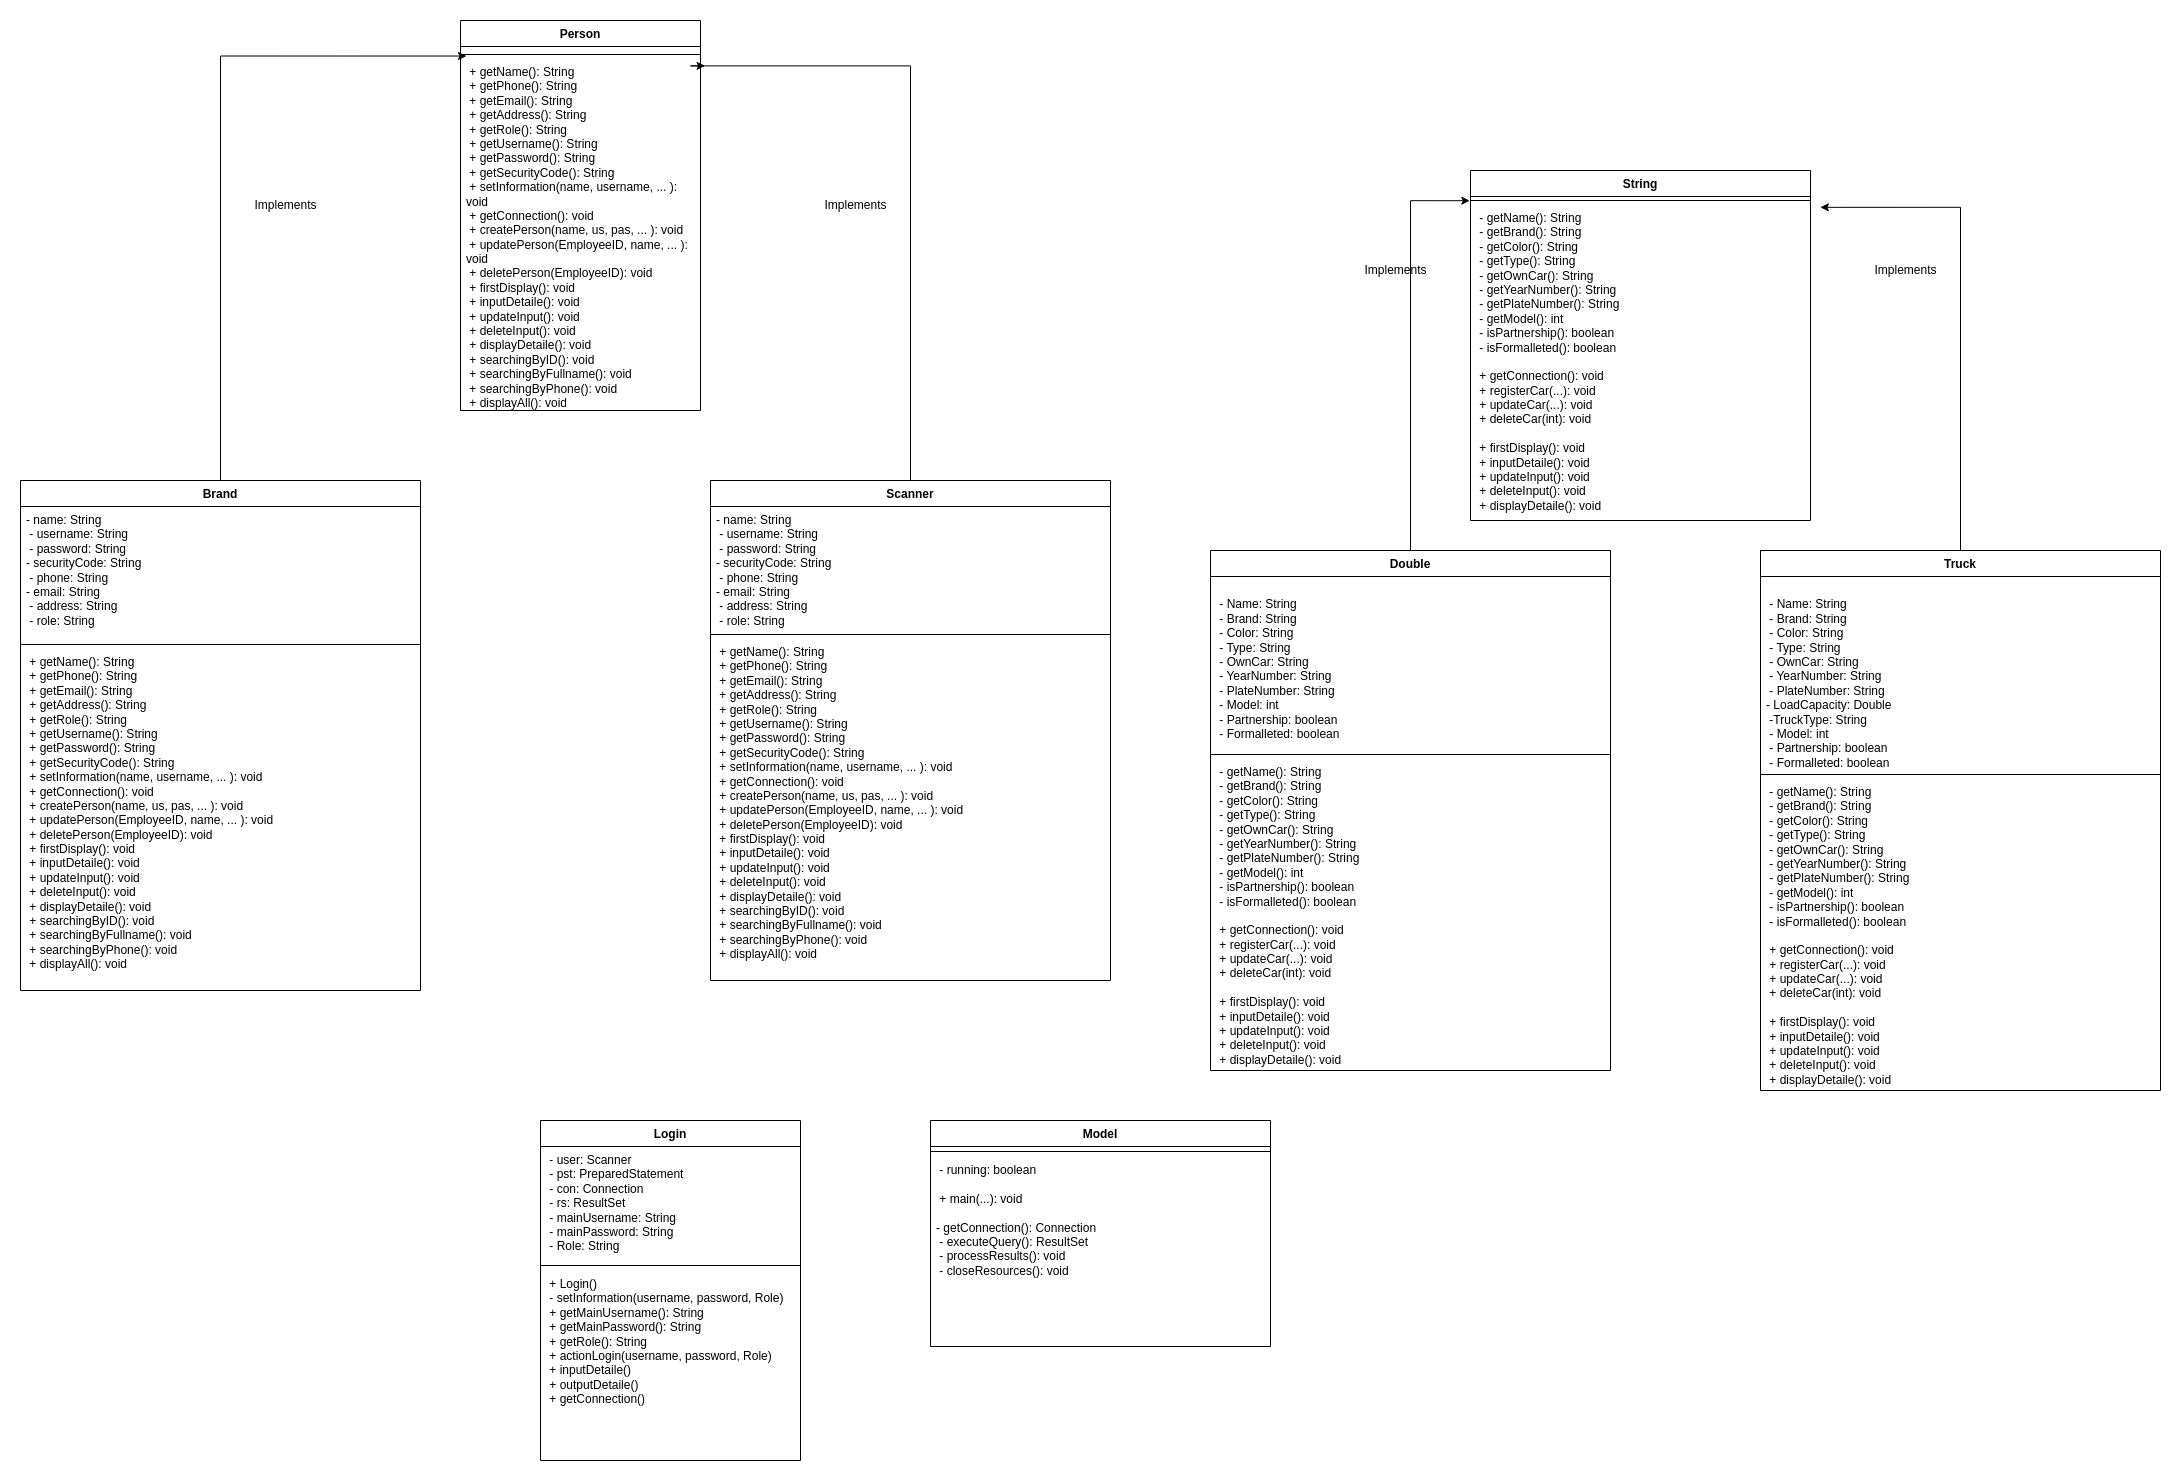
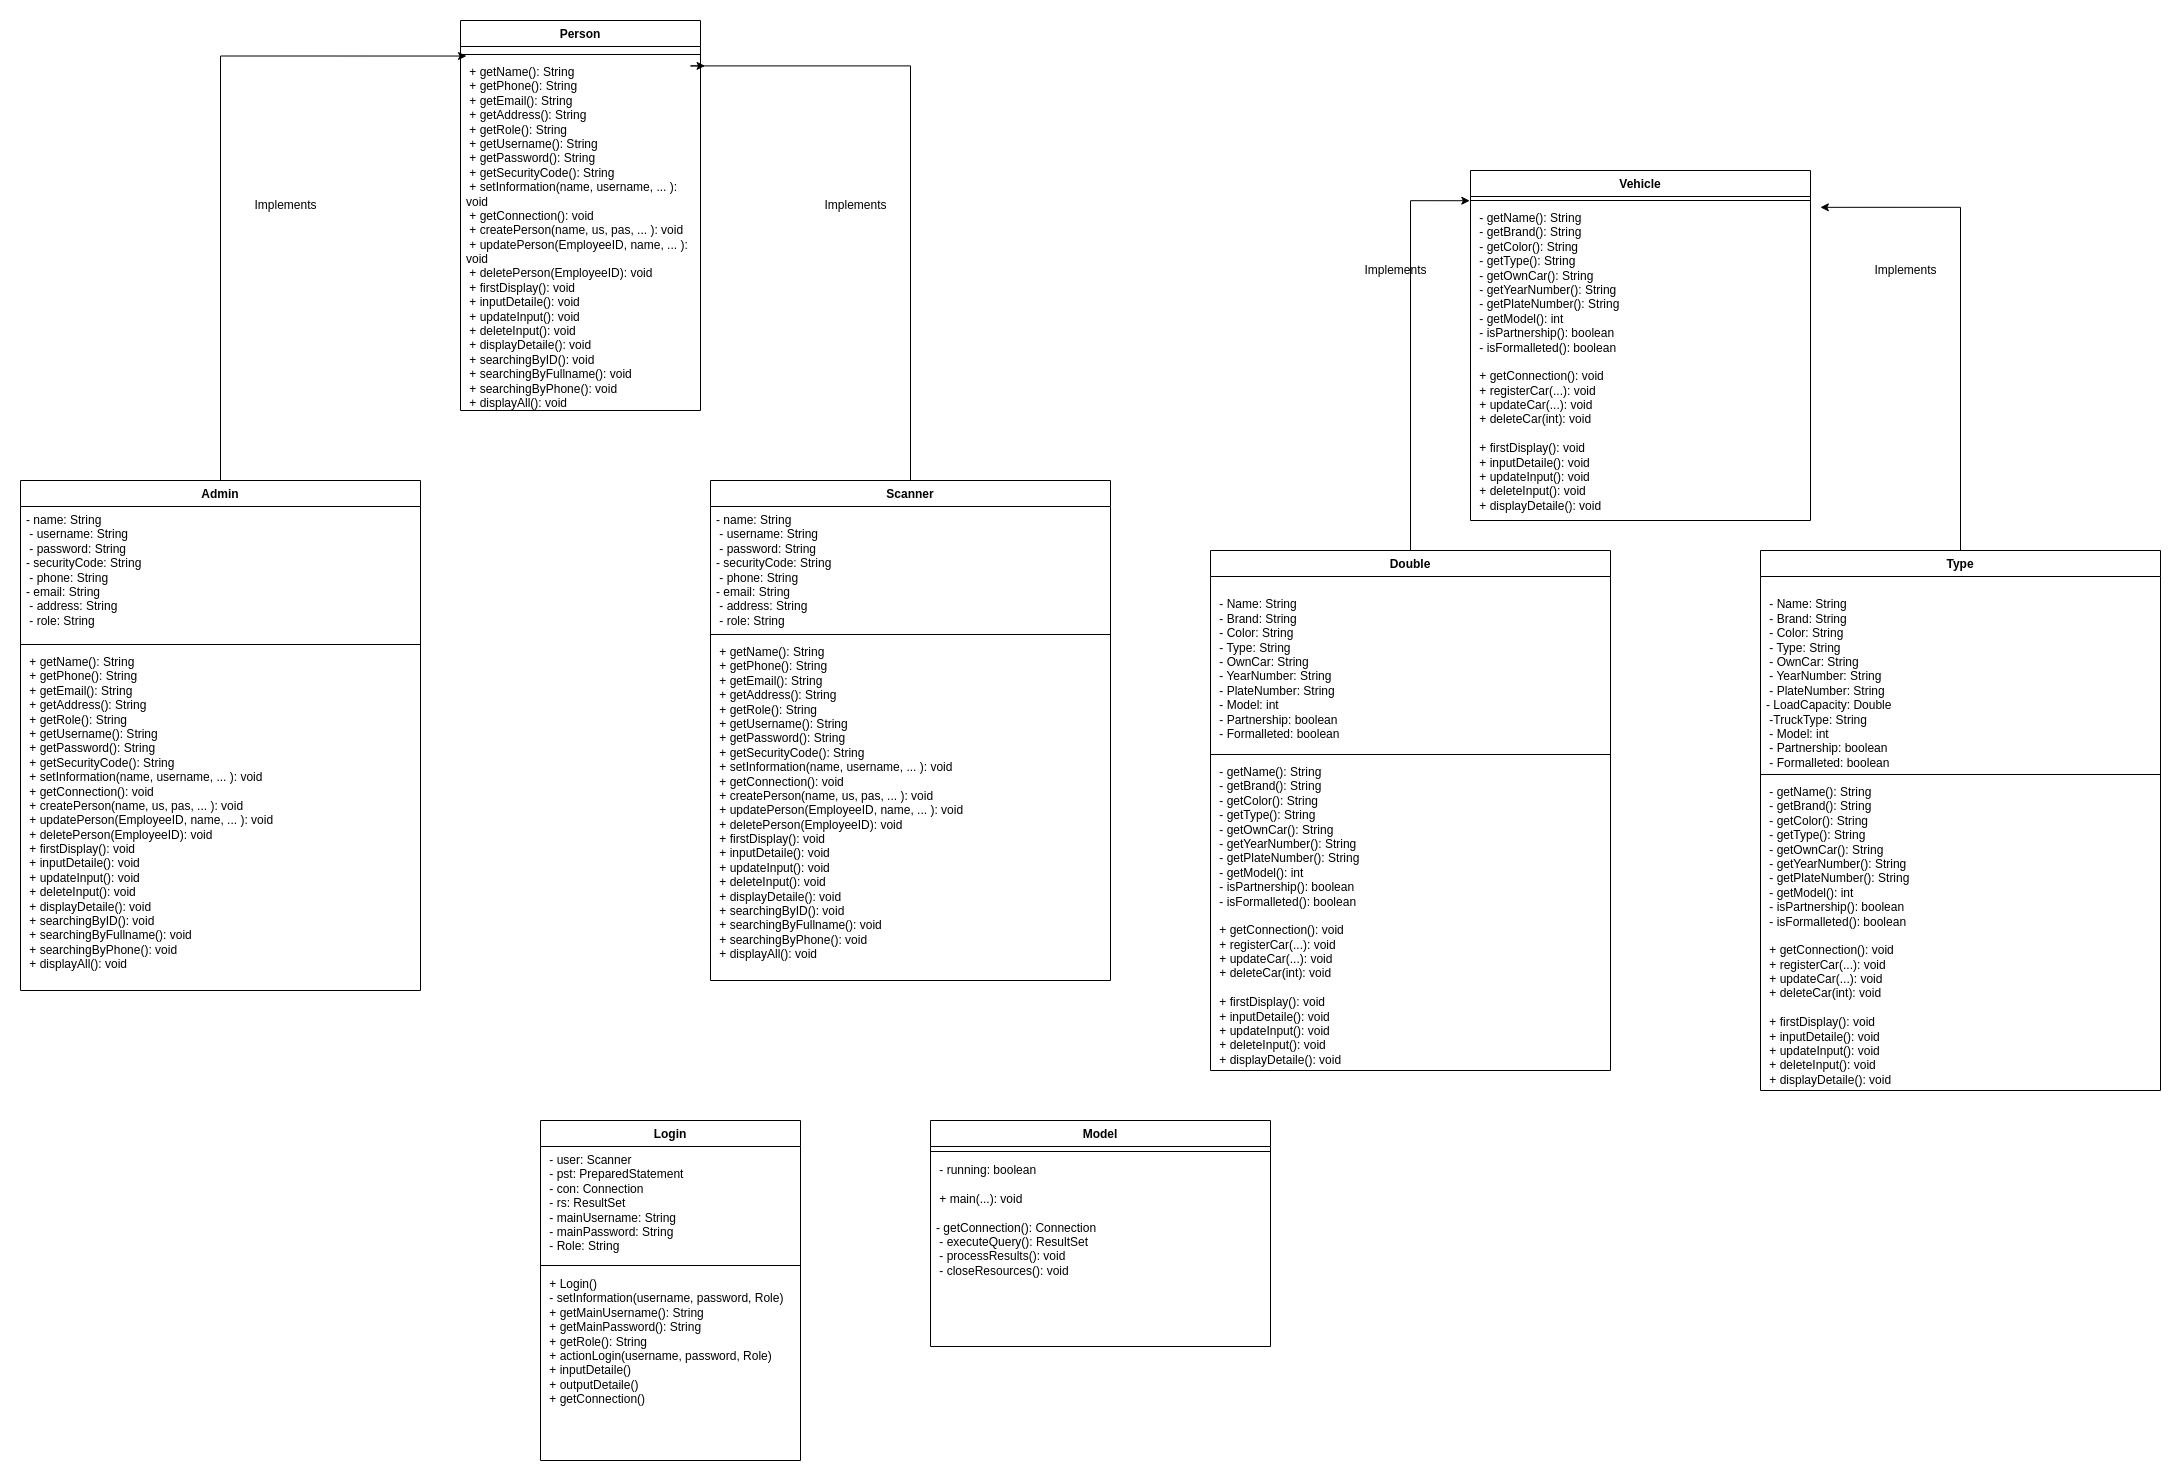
node "String": label "String" -> "Vehicle"
node "Brand": label "Brand" -> "Admin"
node "Truck": label "Truck" -> "Type"
